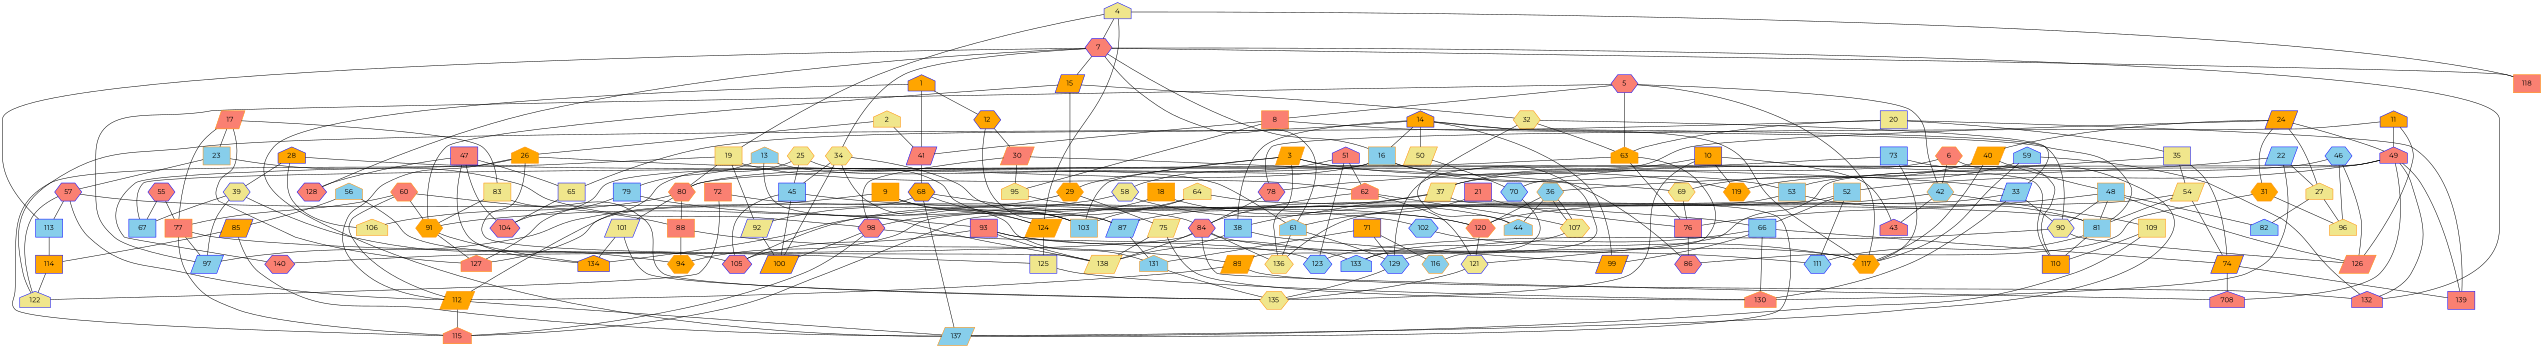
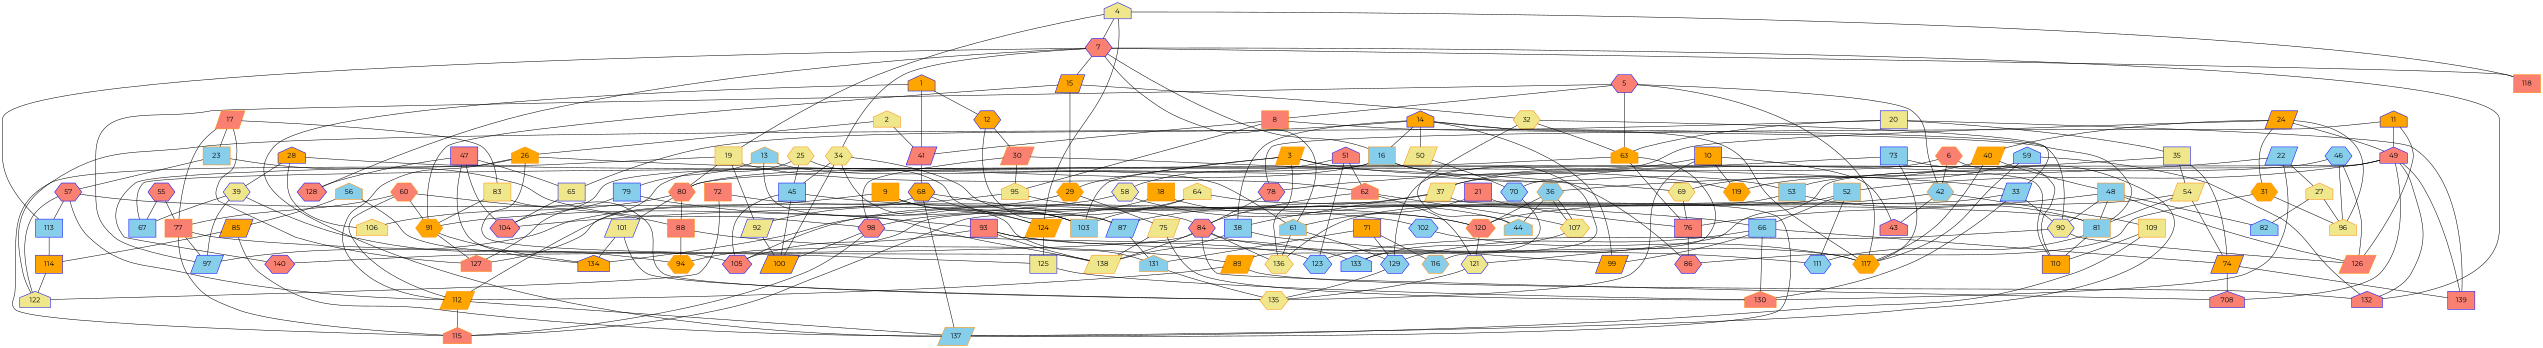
edge "24" -- "27": now "24" -- "96"
edge "95" -- "104": added
